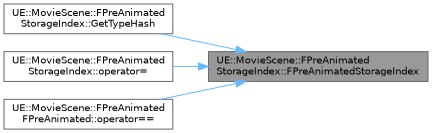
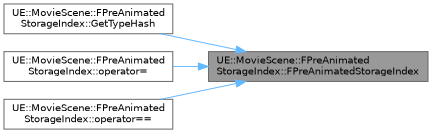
node "UE::MovieScene::FPreAnimated FPreAnimated::operator==": label "UE::MovieScene::FPreAnimated FPreAnimated::operator==" -> "UE::MovieScene::FPreAnimated StorageIndex::operator=="
